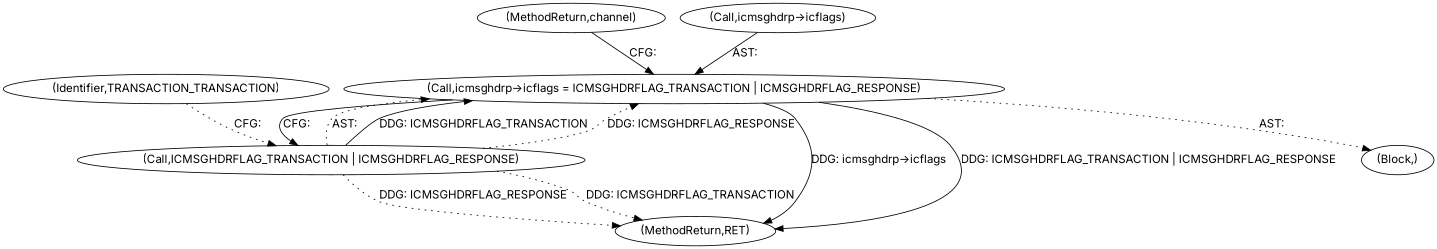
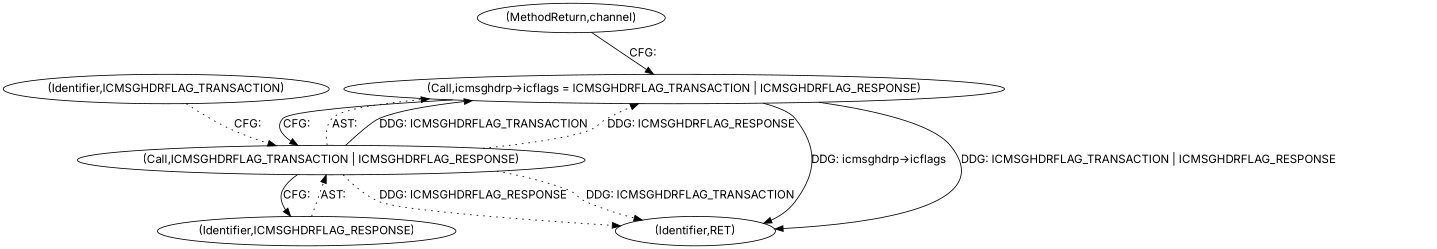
node "(Call,icmsghdrp->icflags)": removed
node "(Identifier,TRANSACTION_TRANSACTION)": label "(Identifier,TRANSACTION_TRANSACTION)" -> "(Identifier,ICMSGHDRFLAG_TRANSACTION)"
node "(Block,)": removed
node "(Identifier,ICMSGHDRFLAG_RESPONSE)": added
node "(MethodReturn,RET)": label "(MethodReturn,RET)" -> "(Identifier,RET)"
